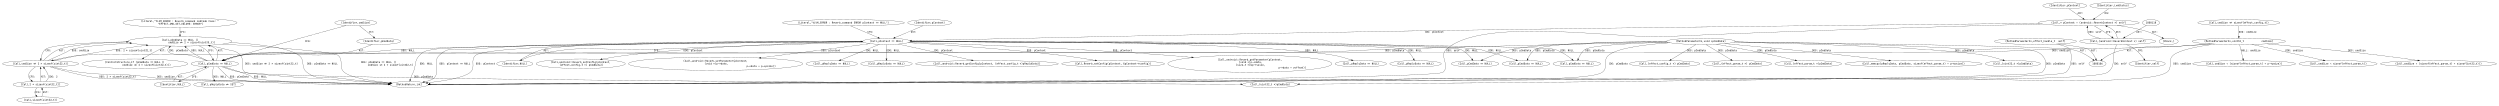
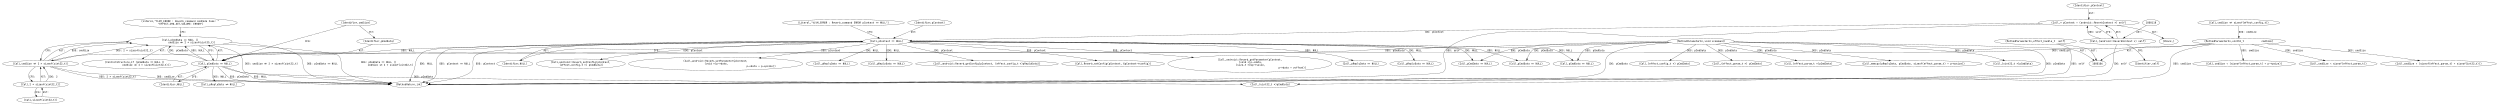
node "(Identifier,LvmStatus)": removed
node "(MethodParameterIn,void *pCmdData)": label "(MethodParameterIn,void *pCmdData)" -> "(MethodParameterIn,void *command)"
edge "(MethodParameterIn,uint32_t            cmdSize)" -> "(Call,cmdSize < (sizeof(effect_param_t) + p->psize))": label "NULL: cmdSize" -> "DDG: cmdSize"
node "(Call,pReplyData != SET)": label "(Call,pReplyData != SET)" -> "(Call,pReplyData != NULL)"
